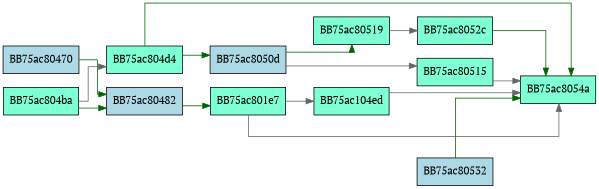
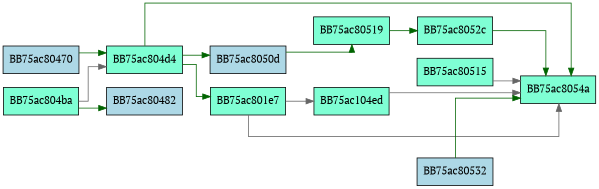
edge "BB75ac80519" -> "BB75ac8052c": color gray40 -> darkgreen
edge "BB75ac8050d" -> "BB75ac80515": removed
edge "BB75ac80470" -> "BB75ac80482": now "BB75ac80470" -> "BB75ac804d4"
edge "BB75ac80482" -> "BB75ac801e7": now "BB75ac804d4" -> "BB75ac801e7"
